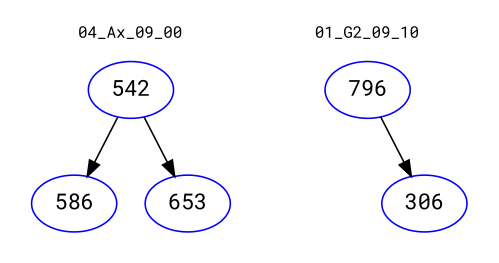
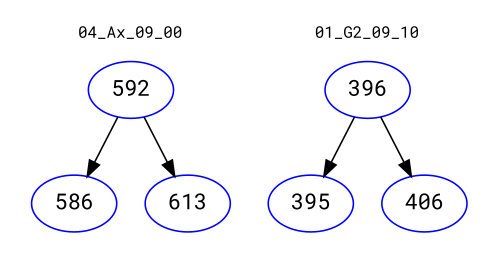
node "542": label "542" -> "592"
node "796": label "796" -> "396"
node "653": label "653" -> "613"
node "395": added
node "306": label "306" -> "406"
